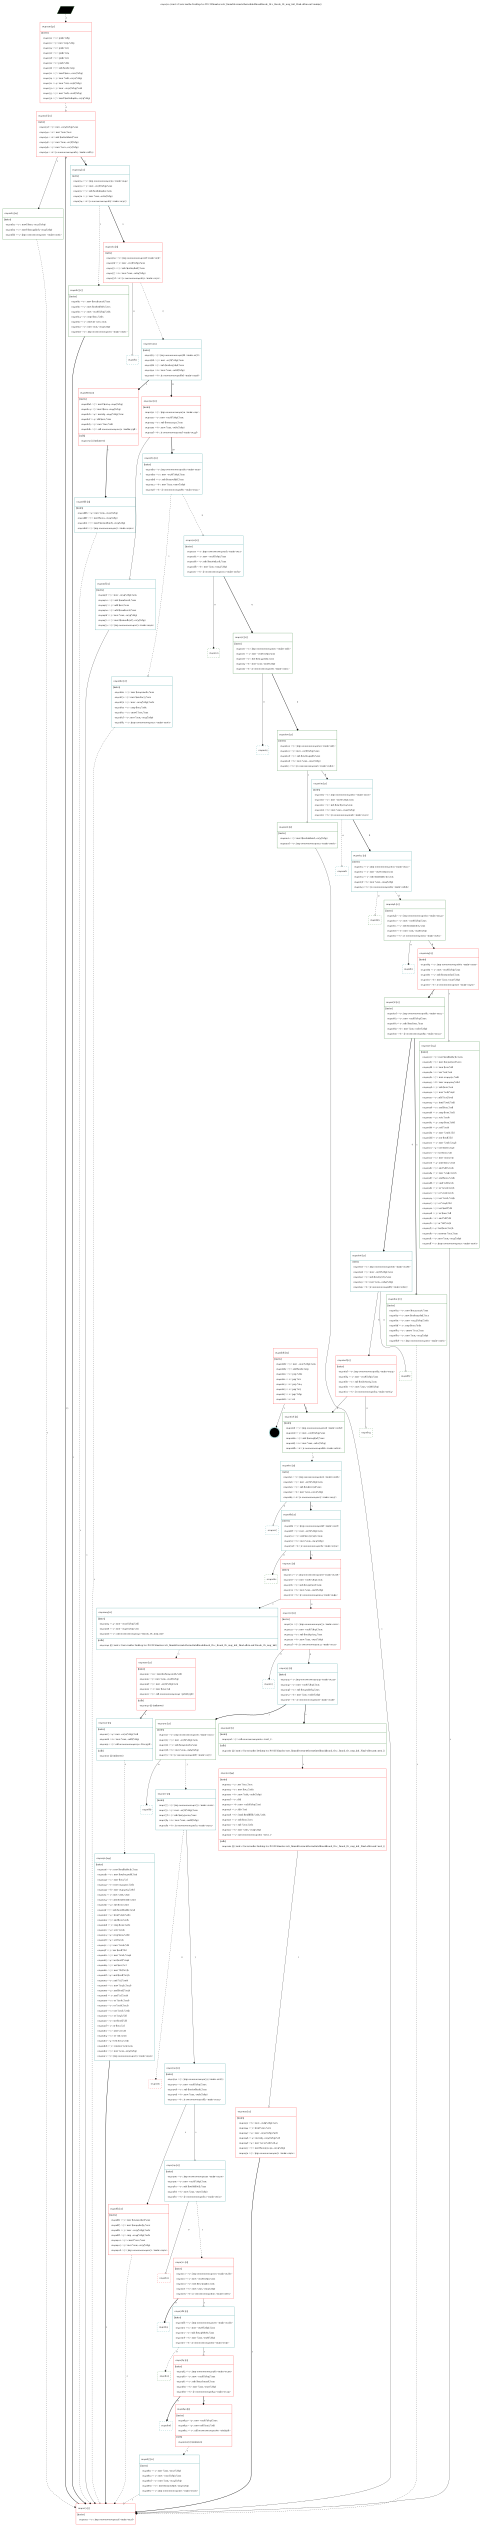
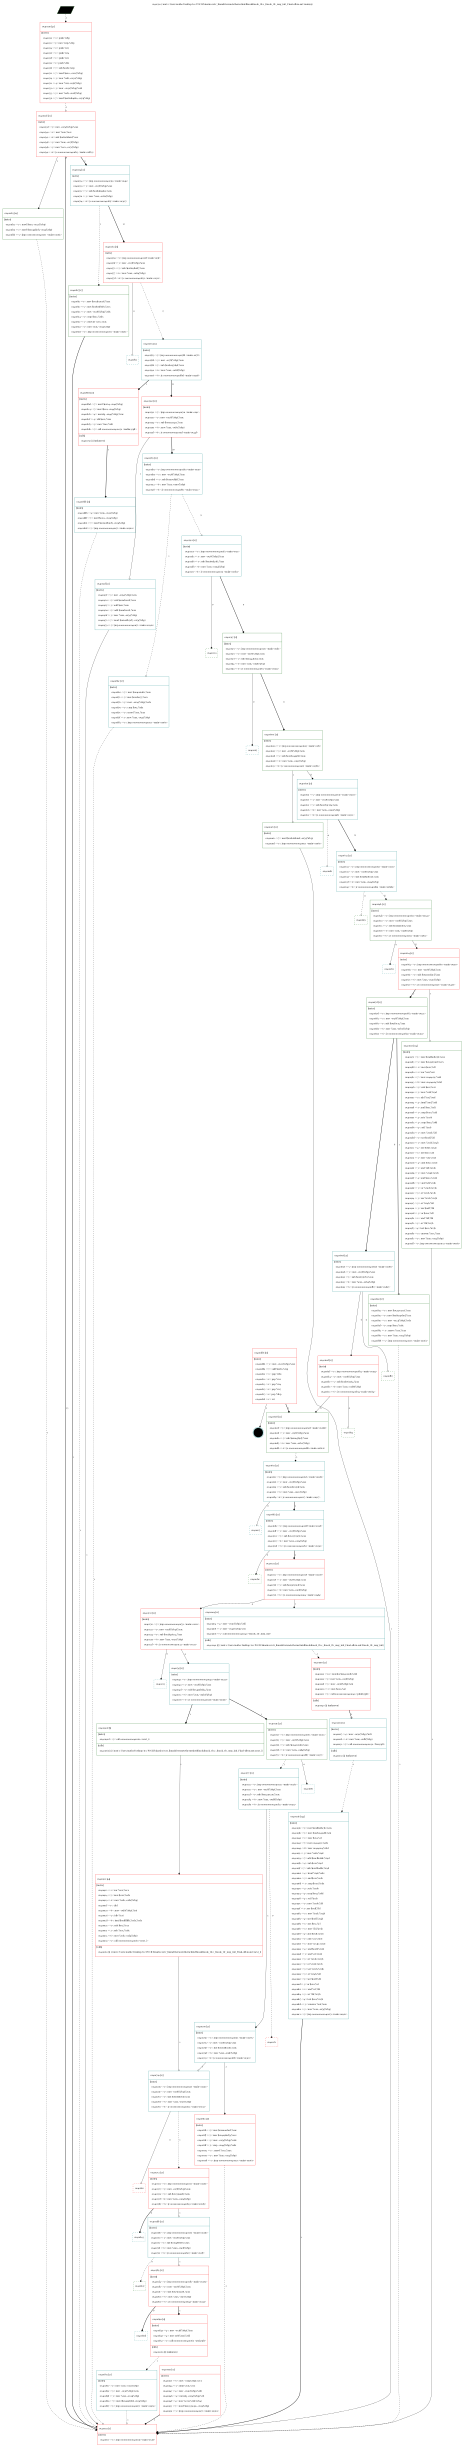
edge "0x401912 [44]" -> "0x40193e [33]": now "0x401912 [44]" -> "0x4017a9 [25]"
